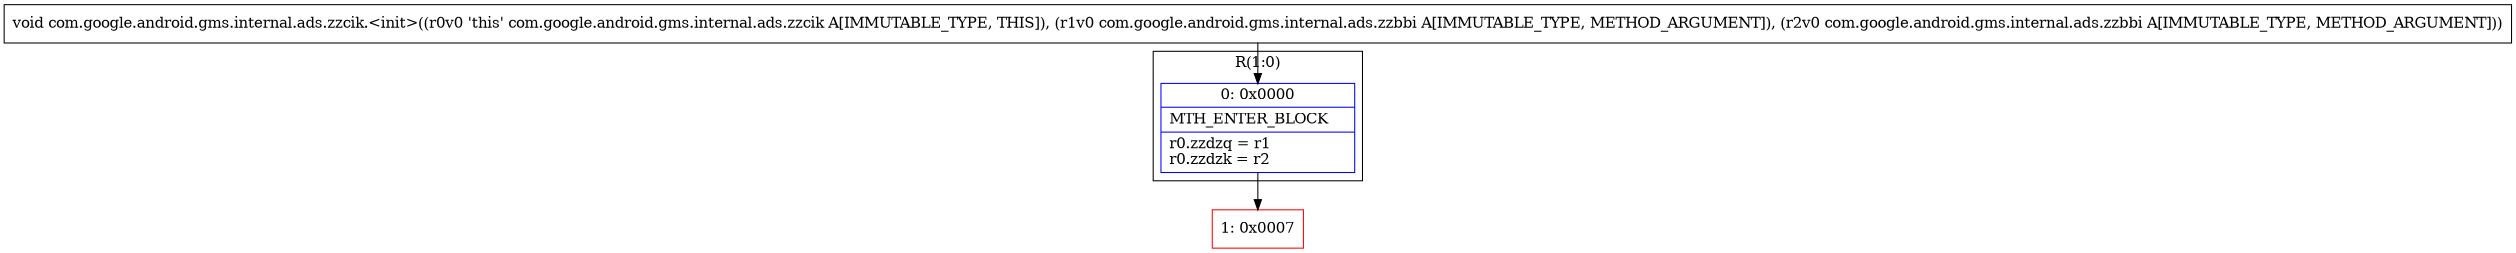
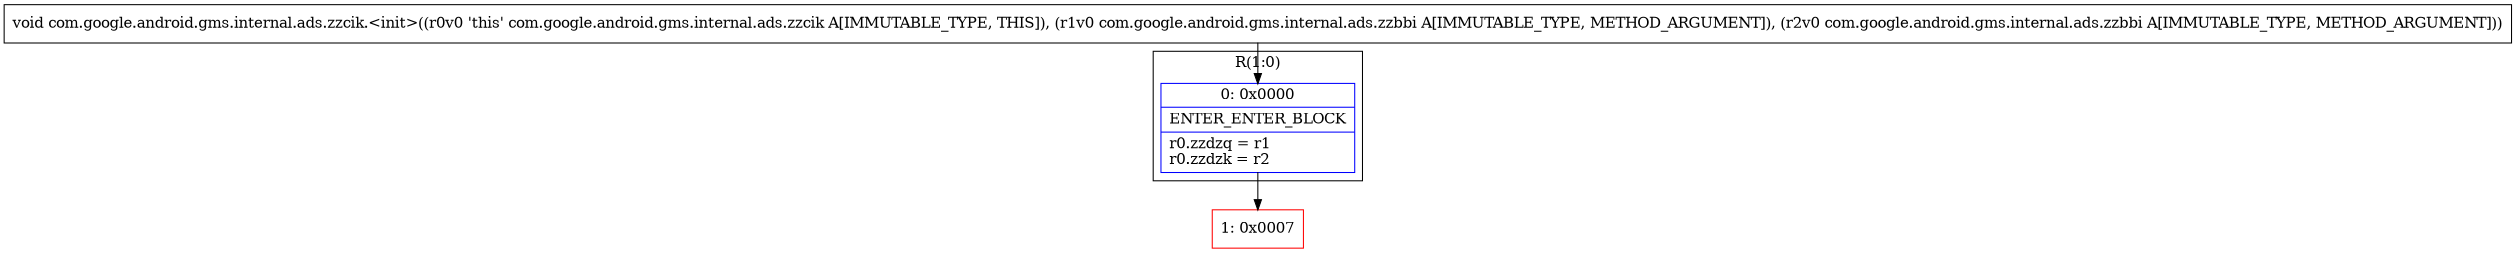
node "0: 0x0000": text "MTH_ENTER_BLOCK" -> "ENTER_ENTER_BLOCK"
